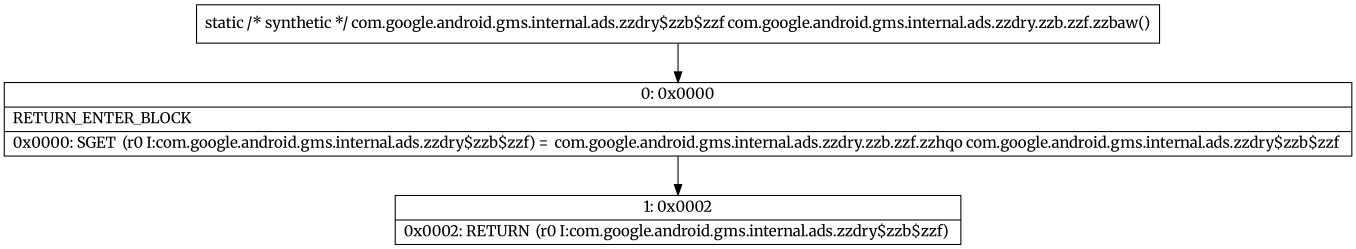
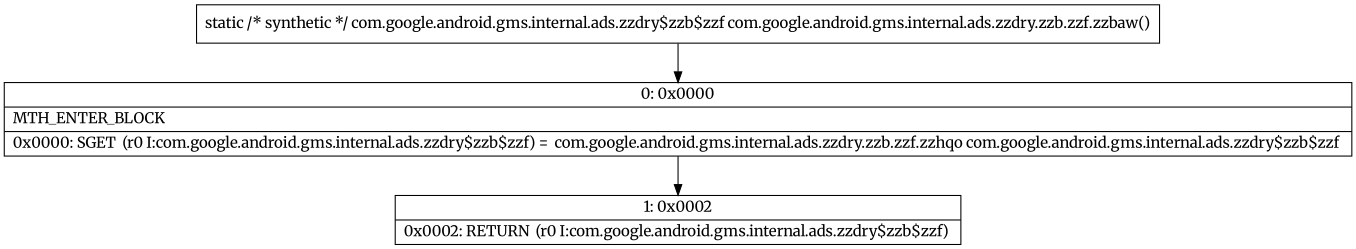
node "0: 0x0000": text "RETURN_ENTER_BLOCK" -> "MTH_ENTER_BLOCK"
